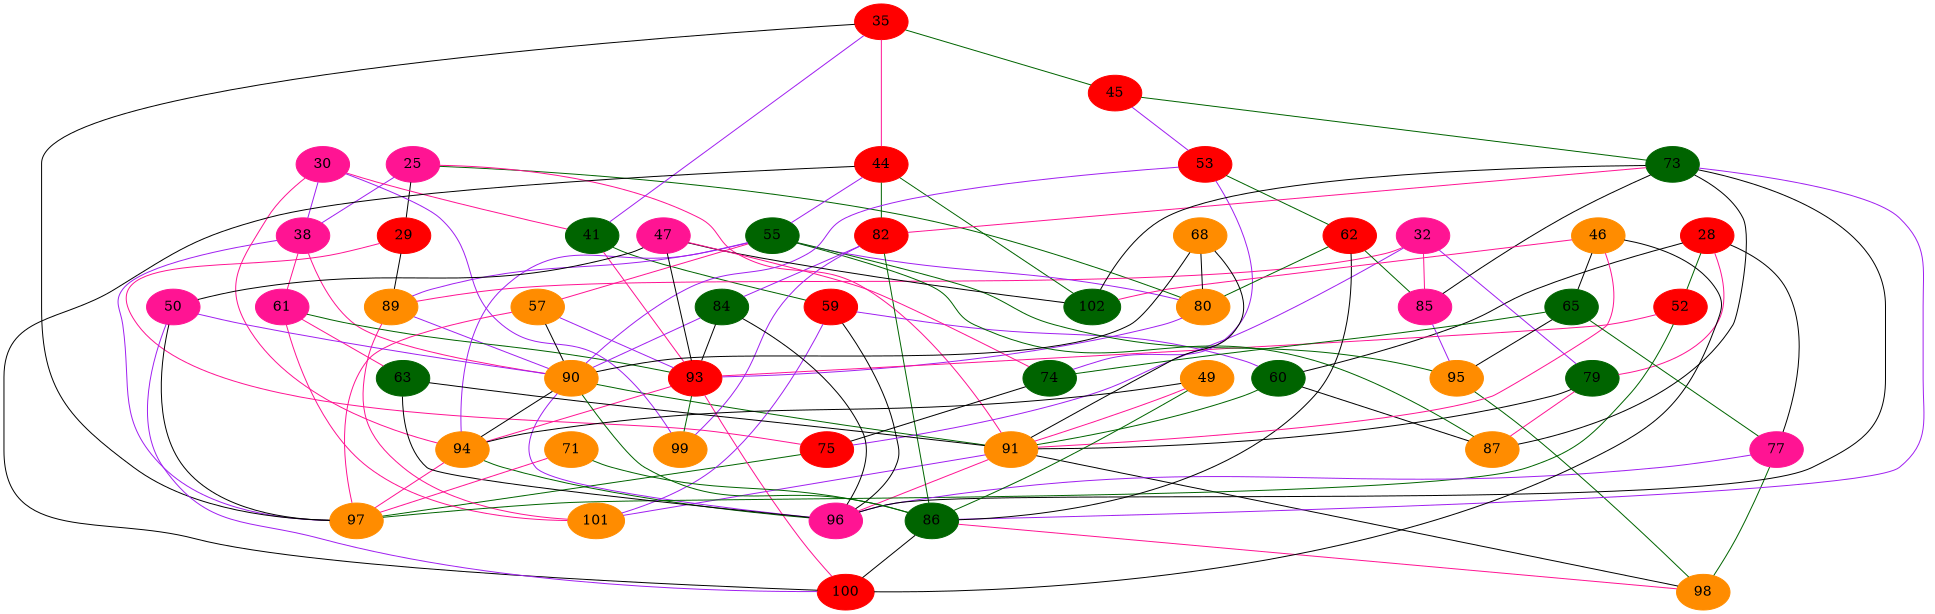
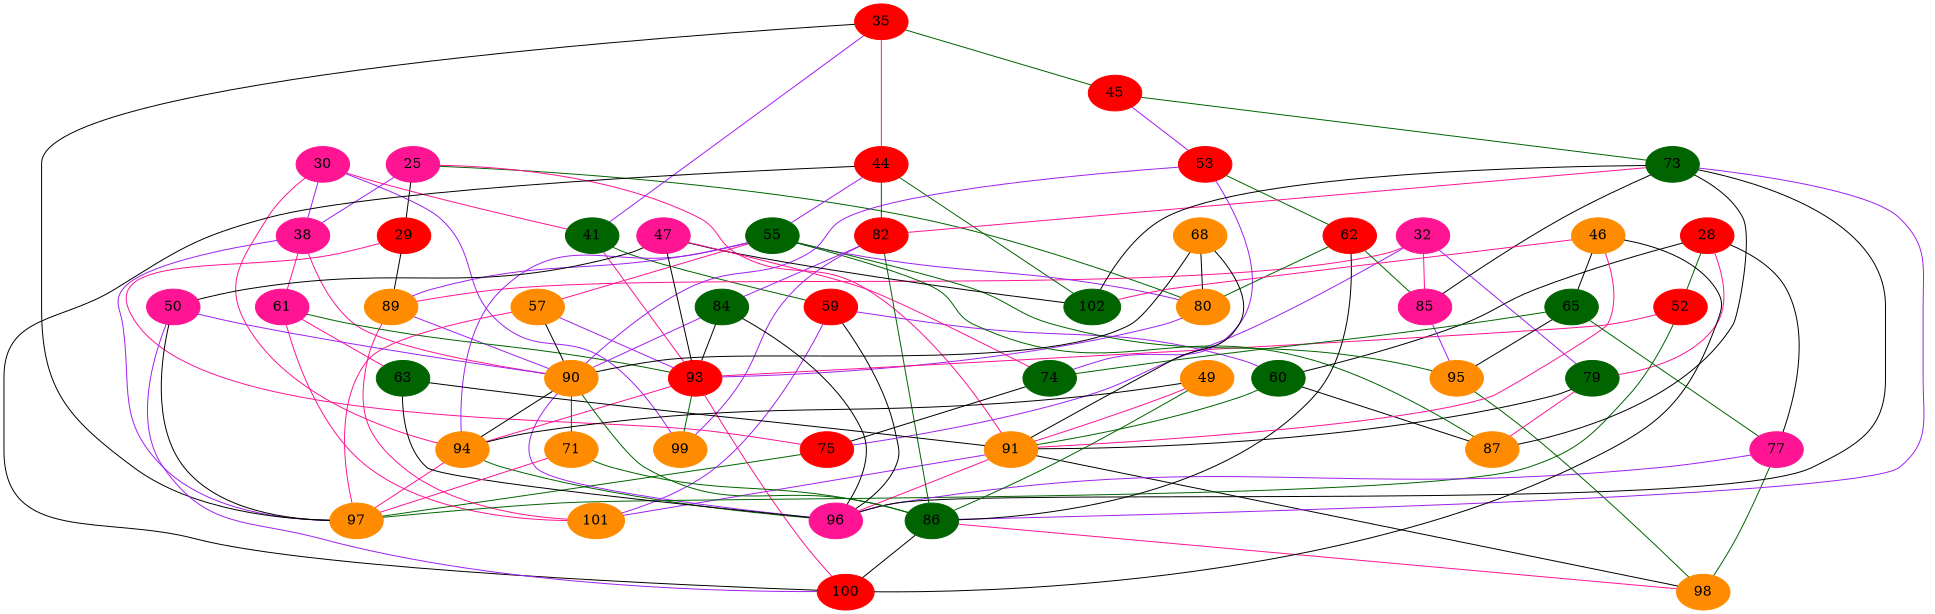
edge "90" -- "91": now "90" -- "71"
